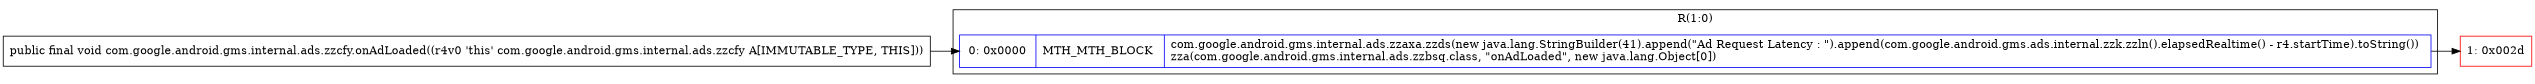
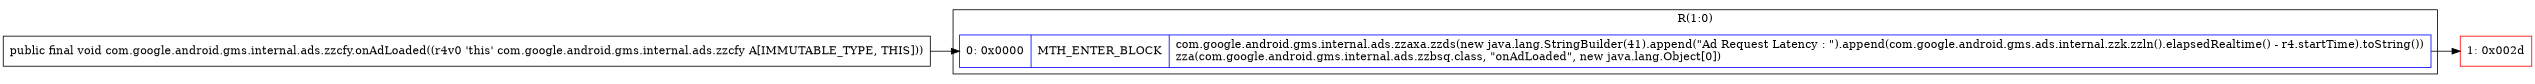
node "0: 0x0000": text "MTH_MTH_BLOCK" -> "MTH_ENTER_BLOCK"
